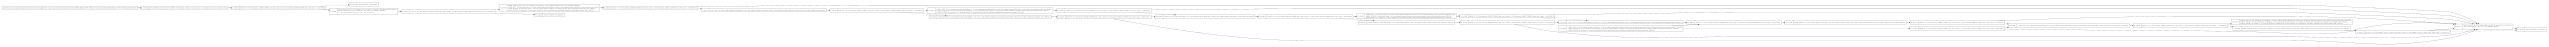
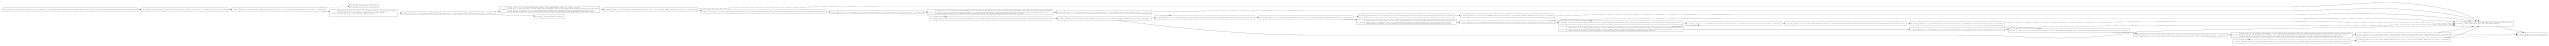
node "34: 0x0071": added
